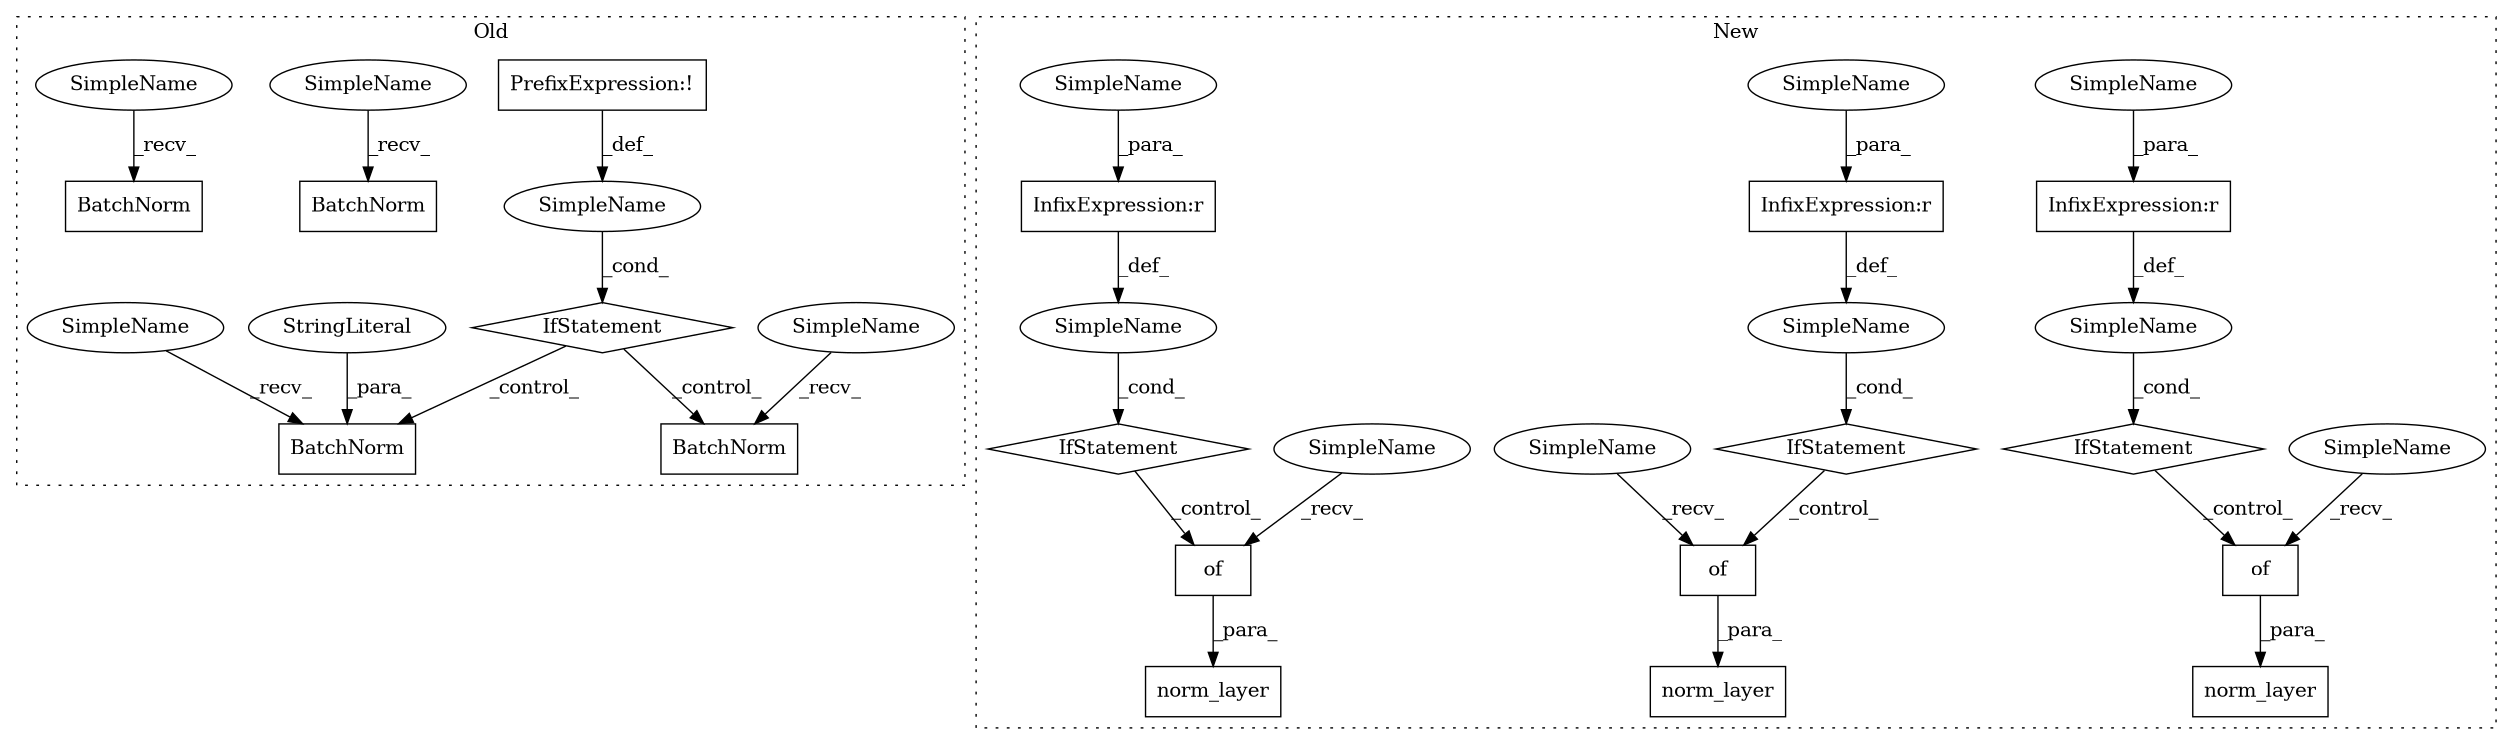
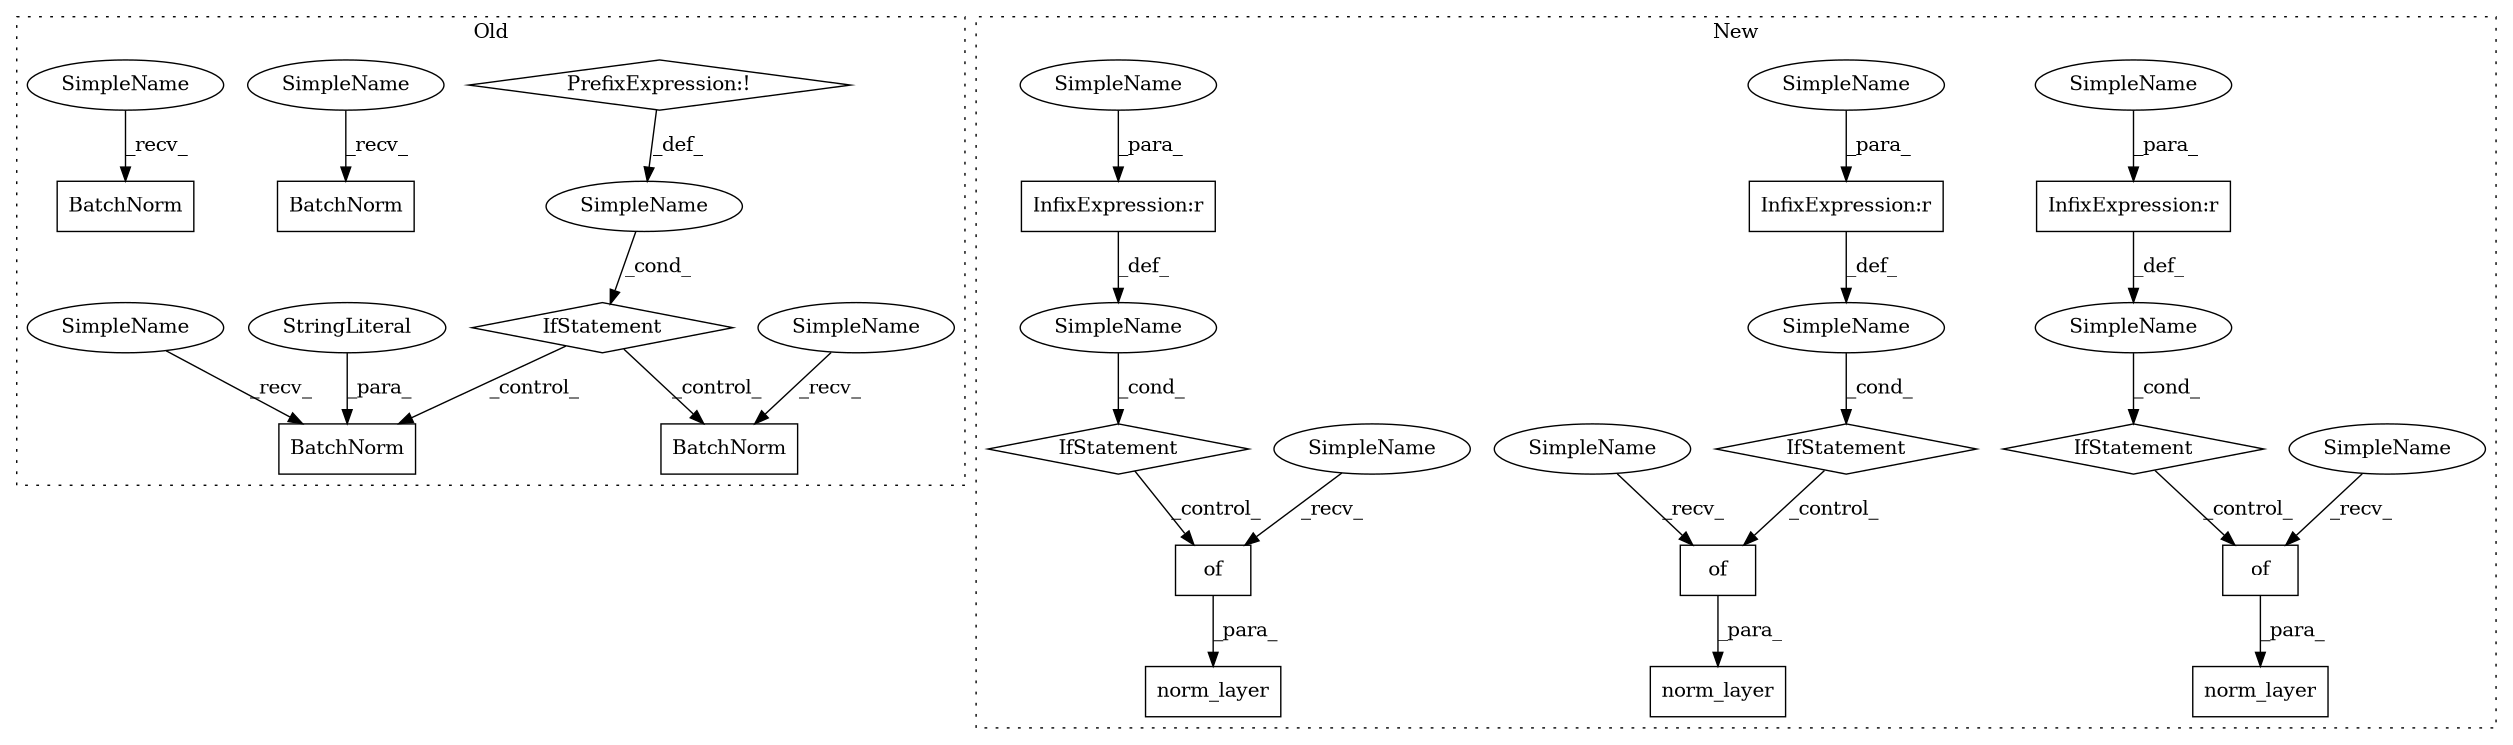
node "PrefixExpression:!": shape box -> diamond
